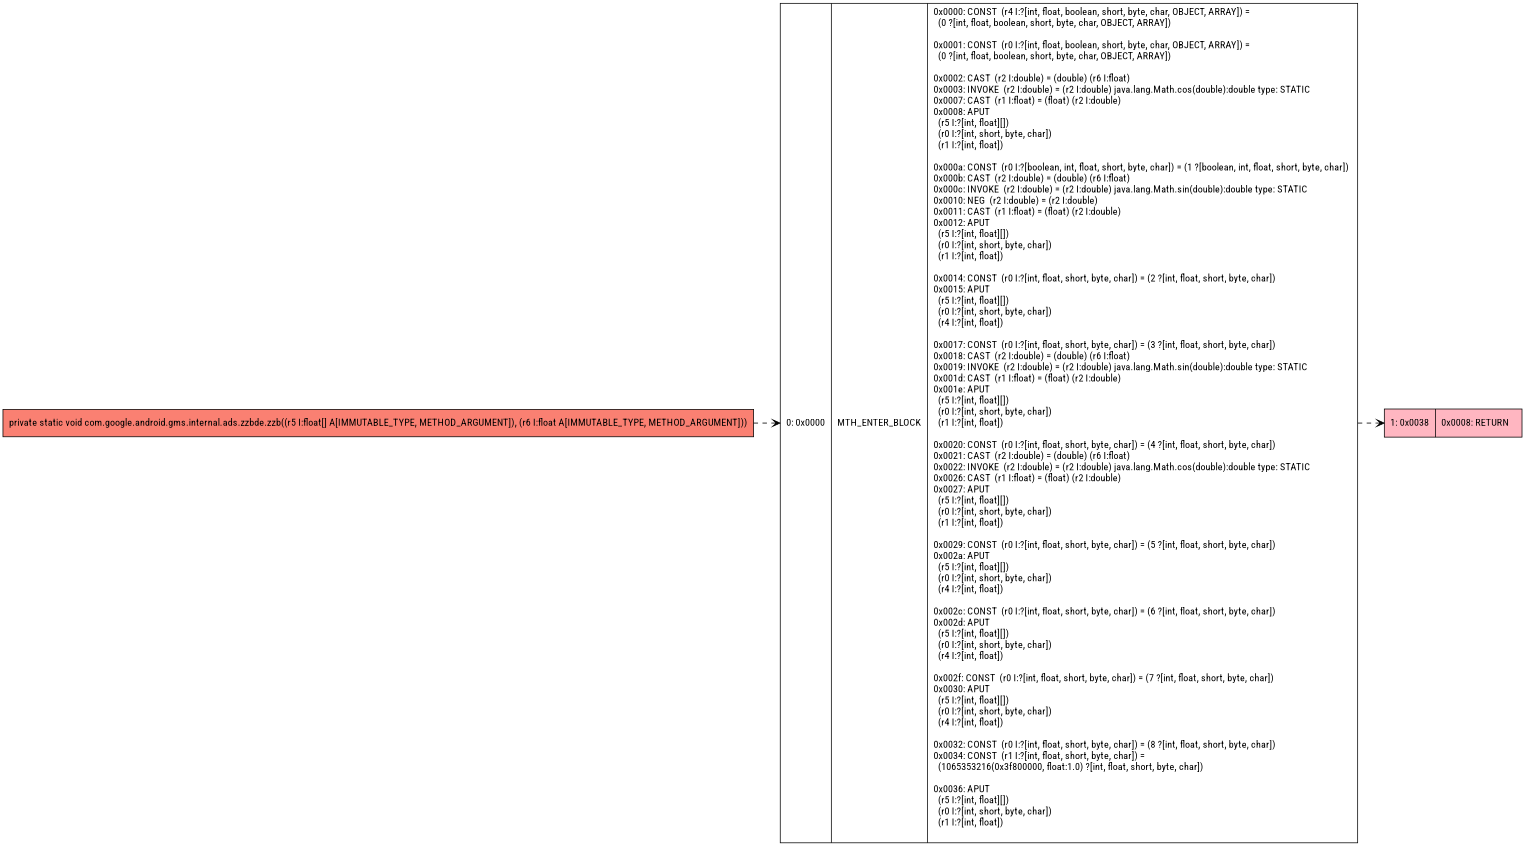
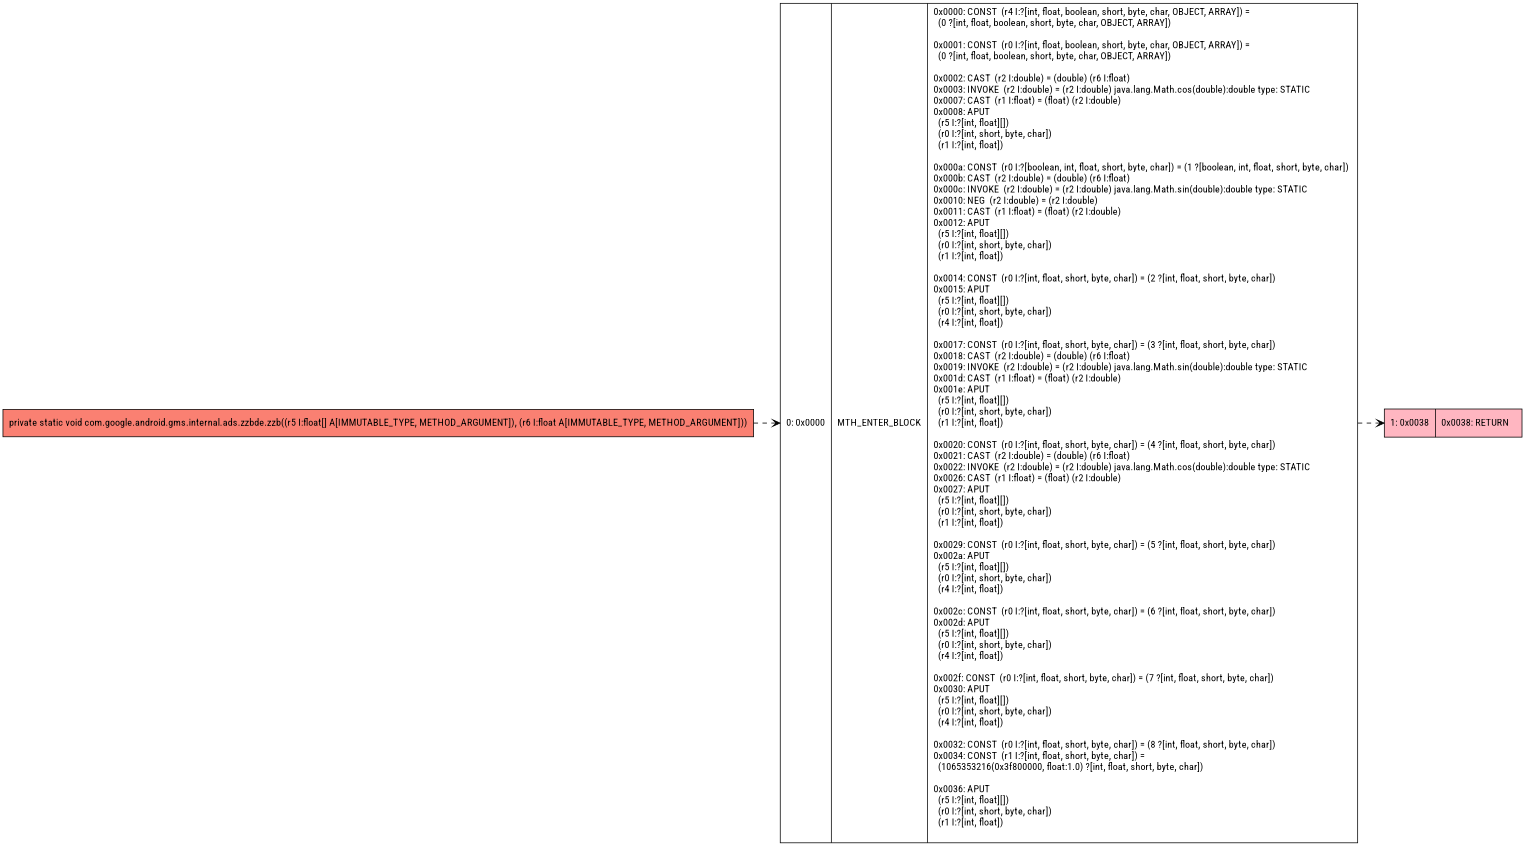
node "1: 0x0038": text "0x0008: RETURN" -> "0x0038: RETURN"
